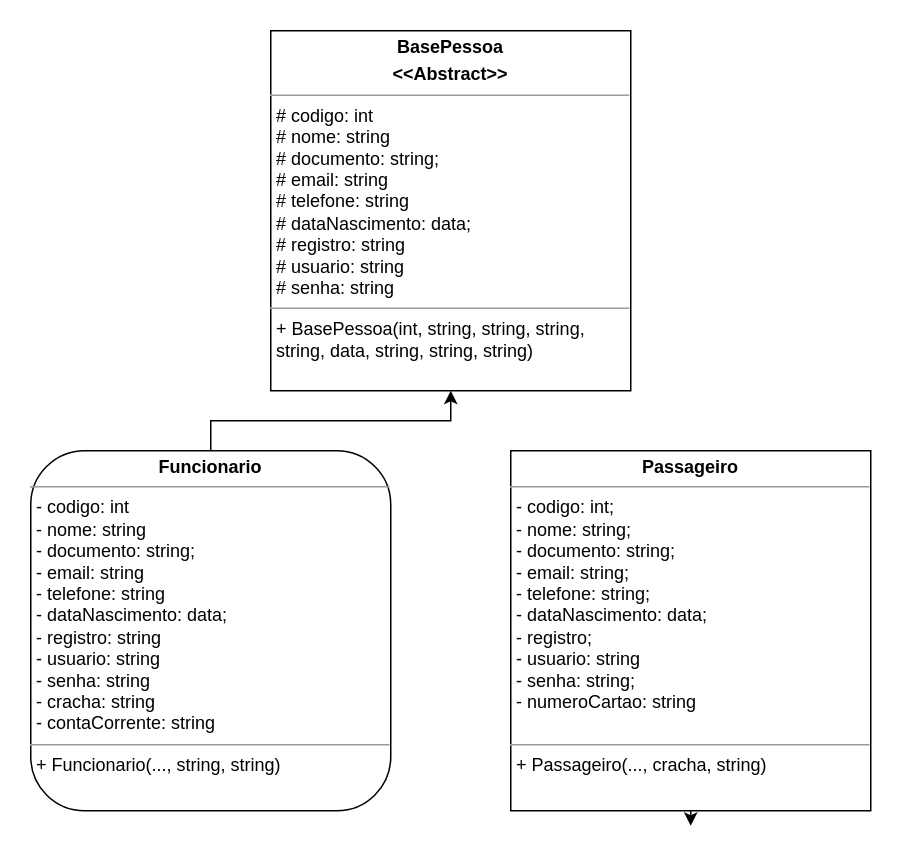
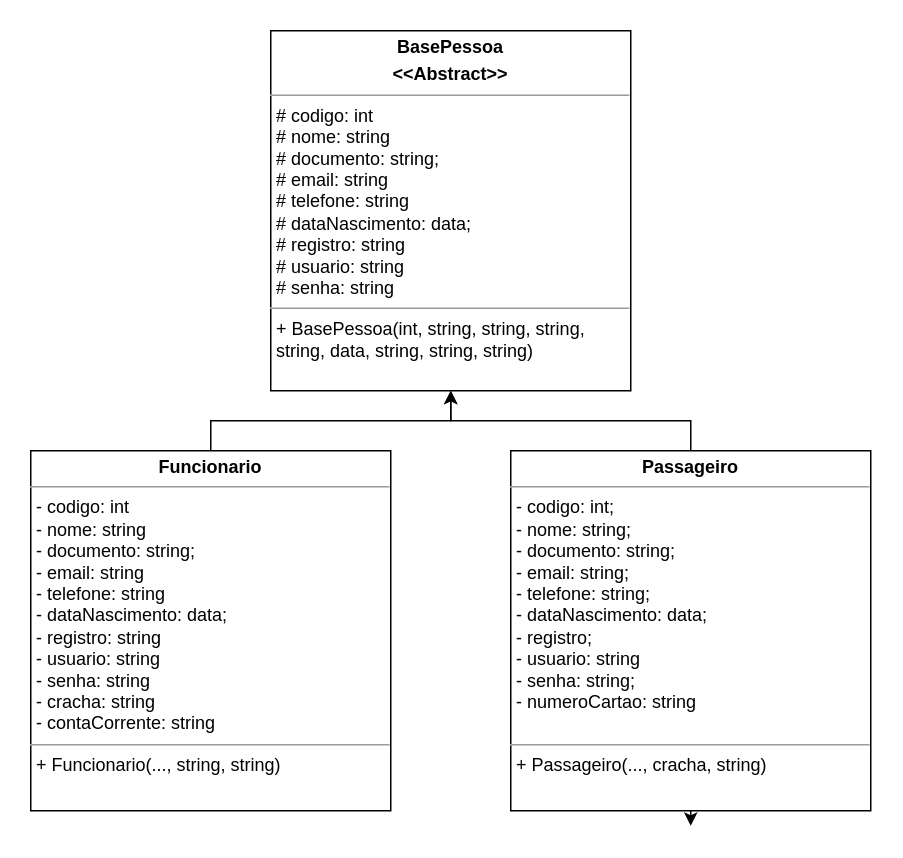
edge "Passageiro - codigo: int; - nome: string; - documento: string; - email: string; - telefone: string; - dataNascimento: data; - registro; - usuario: string - senha: string; - numeroCartao: string + Passageiro(..., cracha, string)" -> "BasePessoa <<Abstract>> # codigo: int # nome: string # documento: string; # email: string # telefone: string # dataNascimento: data; # registro: string # usuario: string # senha: string + BasePessoa(int, string, string, string, string, data, string, string, string)": added
node "Funcionario - codigo: int - nome: string - documento: string; - email: string - telefone: string - dataNascimento: data; - registro: string - usuario: string - senha: string - cracha: string - contaCorrente: string + Funcionario(..., string, string)": shape rounded rectangle -> rectangle
